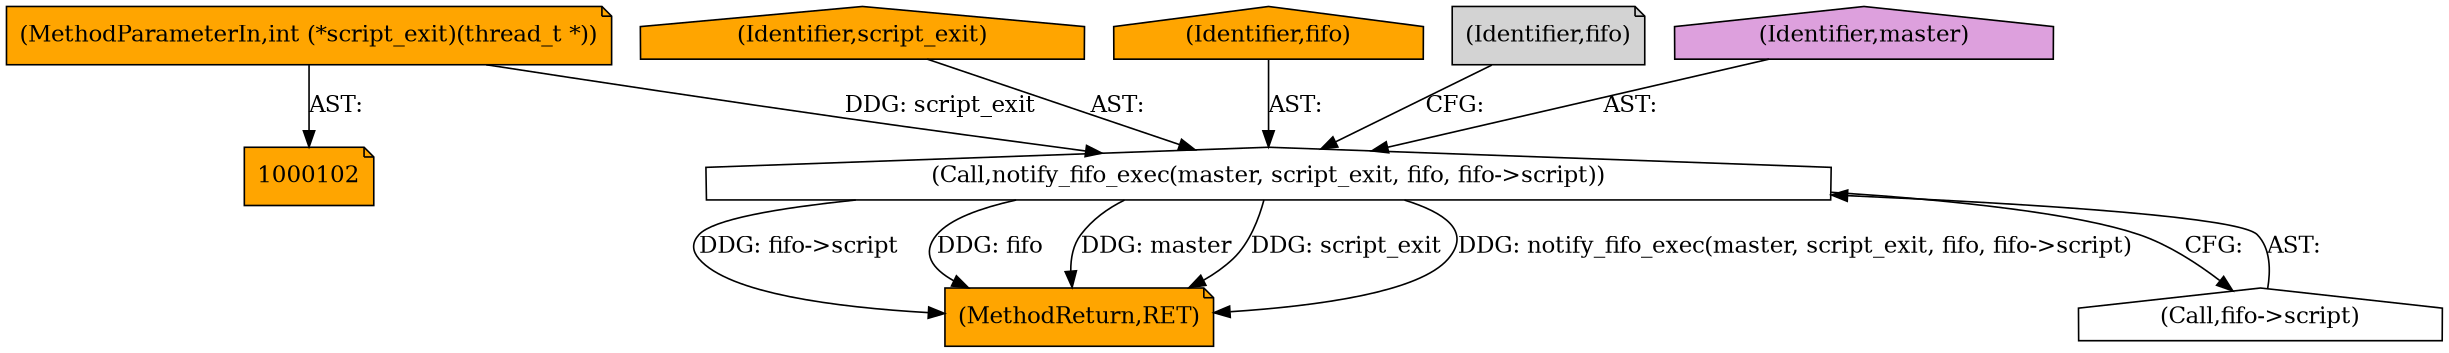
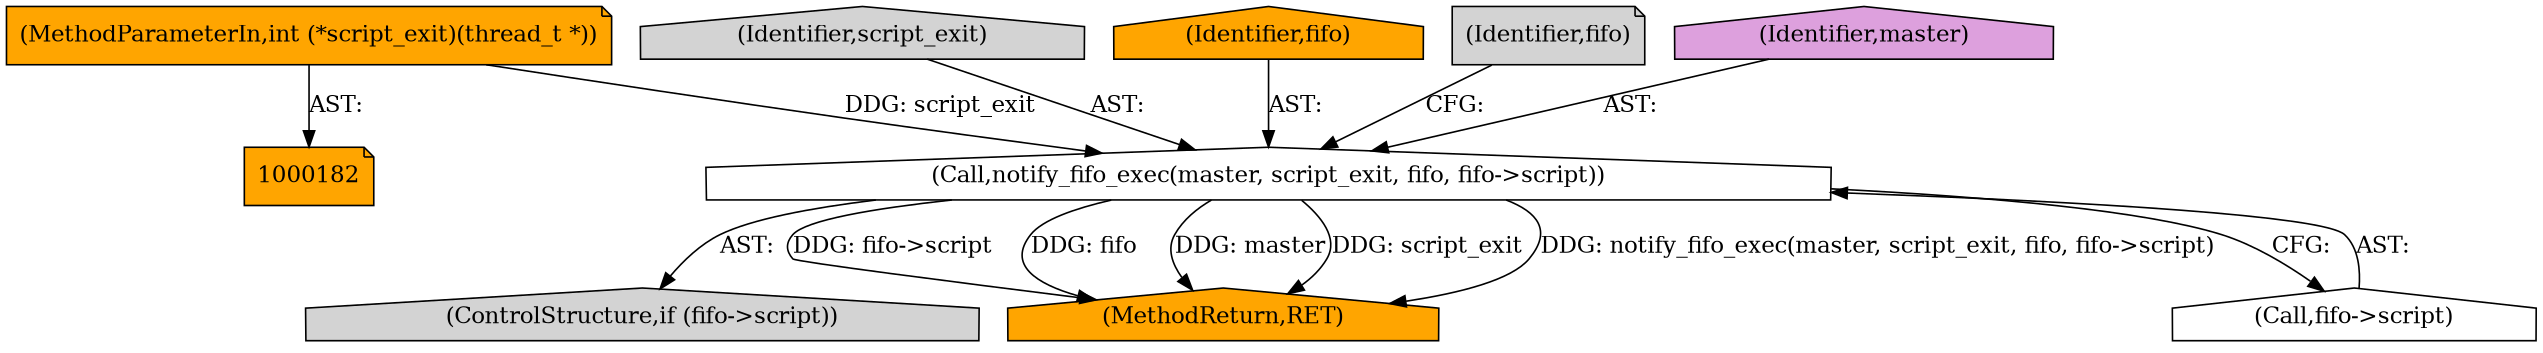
node "(Identifier,script_exit)": fillcolor orange -> lightgrey
node "1000102": label "1000102" -> "1000182"
node "(ControlStructure,if (fifo->script))": added
node "(MethodReturn,RET)": shape note -> house
